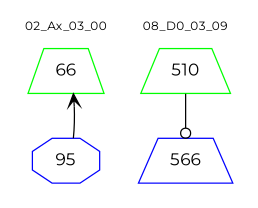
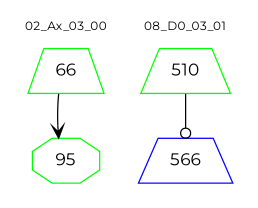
cluster "08_D0_03_09": label "08_D0_03_09" -> "08_D0_03_01"
edge "95" -> "66": reversed
node "95": color blue -> green
